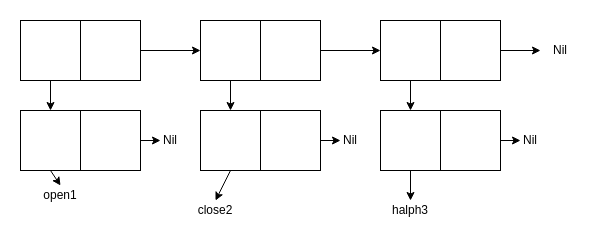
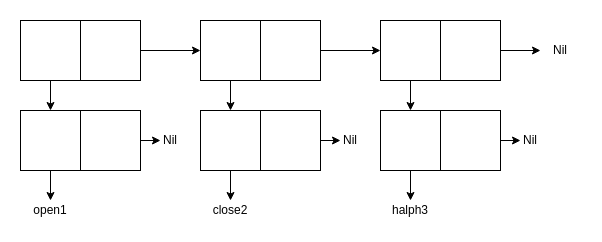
node "open1": moved (61, 196) -> (51, 211)
node "close2": moved (216, 211) -> (231, 211)
